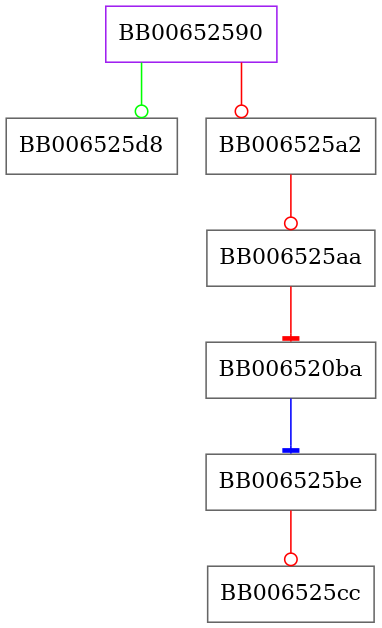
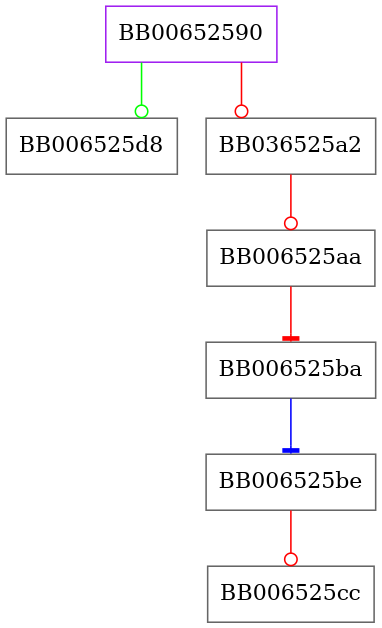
node "BB006525a2": label "BB006525a2" -> "BB036525a2"
node "BB006520ba": label "BB006520ba" -> "BB006525ba"
